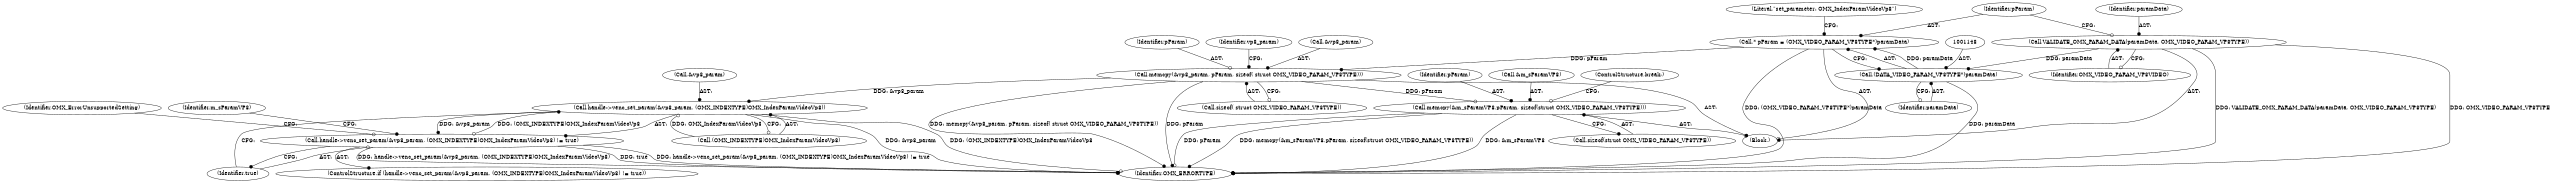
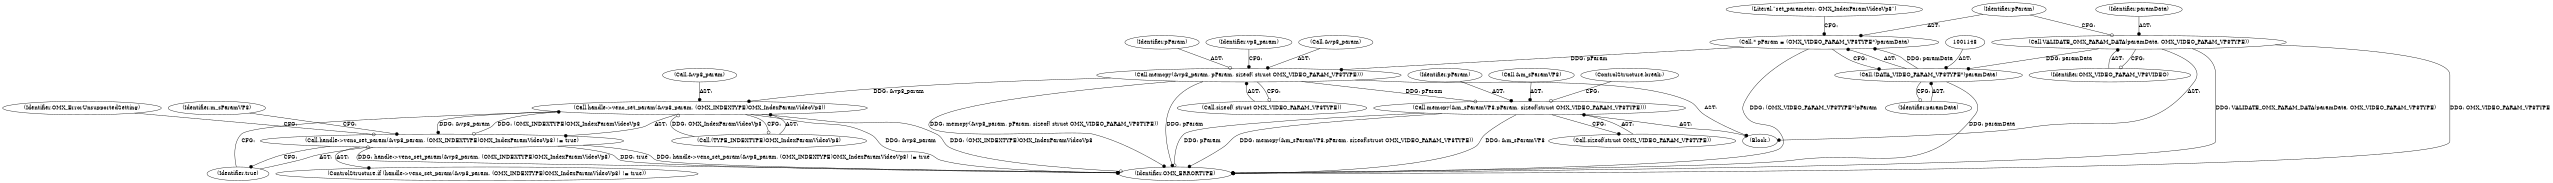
edge "(Call,* pParam = (OMX_VIDEO_PARAM_VP8TYPE*)paramData)" -> "(Identifier,OMX_ERRORTYPE)": label "DDG: (OMX_VIDEO_PARAM_VP8TYPE*)paramData" -> "DDG: (OMX_VIDEO_PARAM_VP8TYPE*)pParam"
edge "(Call,* pParam = (OMX_VIDEO_PARAM_VP8TYPE*)paramData)" -> "(Block,)": removed, label "AST:"
node "(Call,(OMX_INDEXTYPE)OMX_IndexParamVideoVp8)": label "(Call,(OMX_INDEXTYPE)OMX_IndexParamVideoVp8)" -> "(Call,(TYPE_INDEXTYPE)OMX_IndexParamVideoVp8)"
